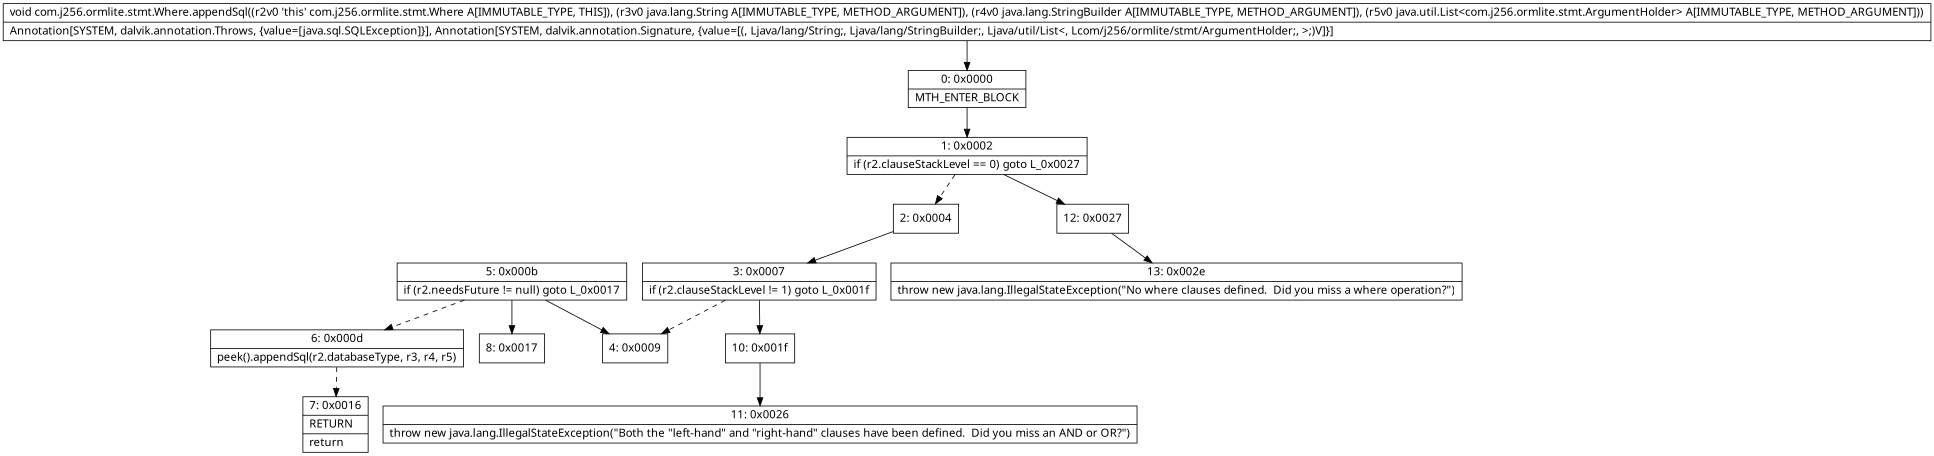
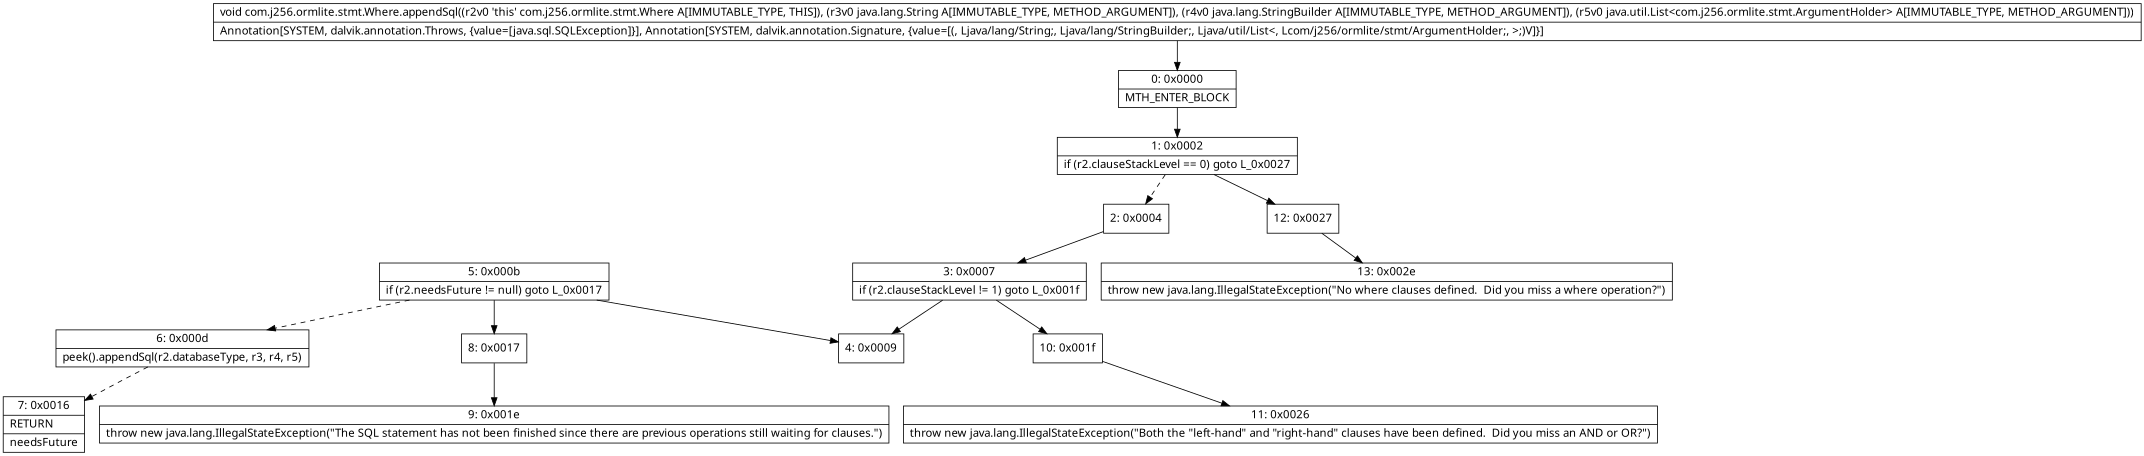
edge "3: 0x0007" -> "4: 0x0009": style dashed -> solid
node "9: 0x001e": added
node "7: 0x0016": text "return" -> "needsFuture"
